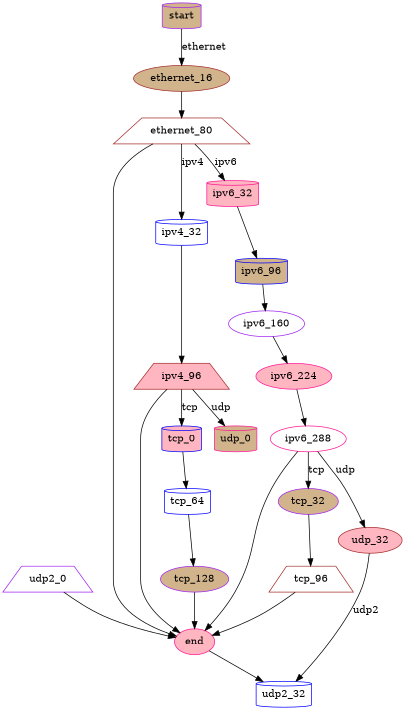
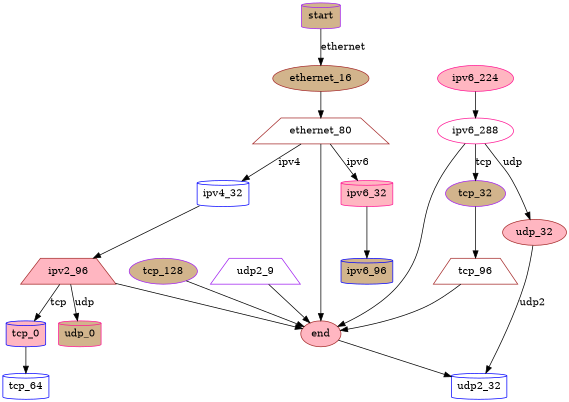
node "ipv6_160": removed
node "ipv4_96": label "ipv4_96" -> "ipv2_96"
edge "tcp_64" -> "tcp_128": removed
node "udp2_0": label "udp2_0" -> "udp2_9"
node "end": color deeppink -> brown
